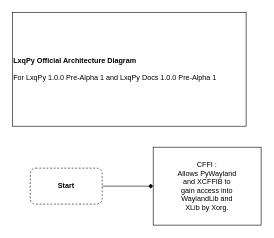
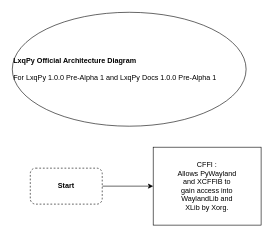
node "LxqPy Official Architecture Diagram For LxqPy 1.0.0 Pre-Alpha 1 and LxqPy Docs 1.0.0 Pre-Alpha 1": shape rectangle -> ellipse
edge "Start" -> "CFFI : Allows PyWayland and XCFFIB to gain access into WaylandLib and XLib by Xorg.": arrowhead diamond -> classic
